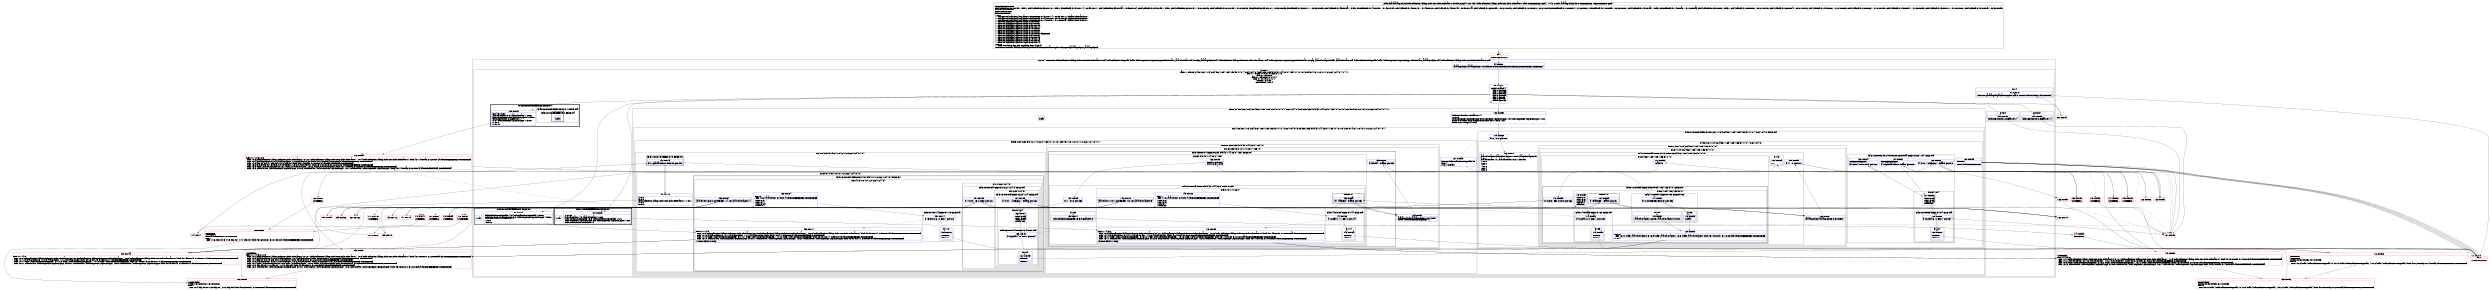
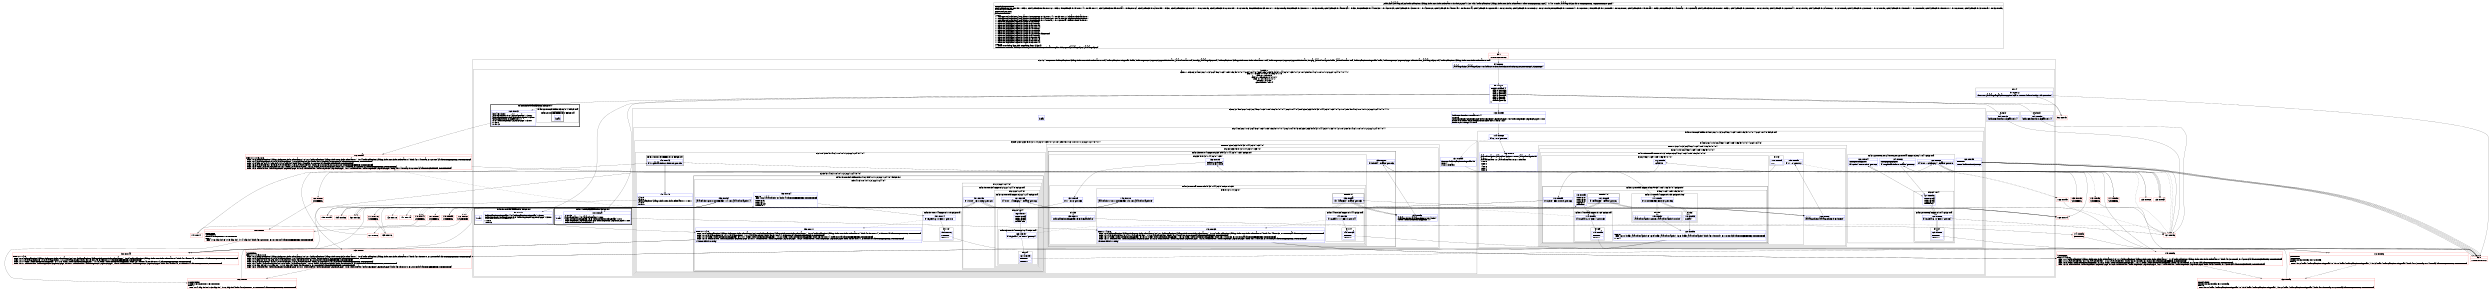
node "92: ?": text "MTH_ENTER_BLOCK" -> "MTH_ENTER_EDGE"
edge "135: 0x0107" -> "169: 0x0109": now "135: 0x0107" -> "160: 0x017d"
node "143: 0x0128": removed
node "179: 0x008d": removed
node "157: 0x0174": text "if (r5.return(r6, r0) == r1) goto L18" -> "if (r5.yield(r6, r0) == r1) goto L18"
